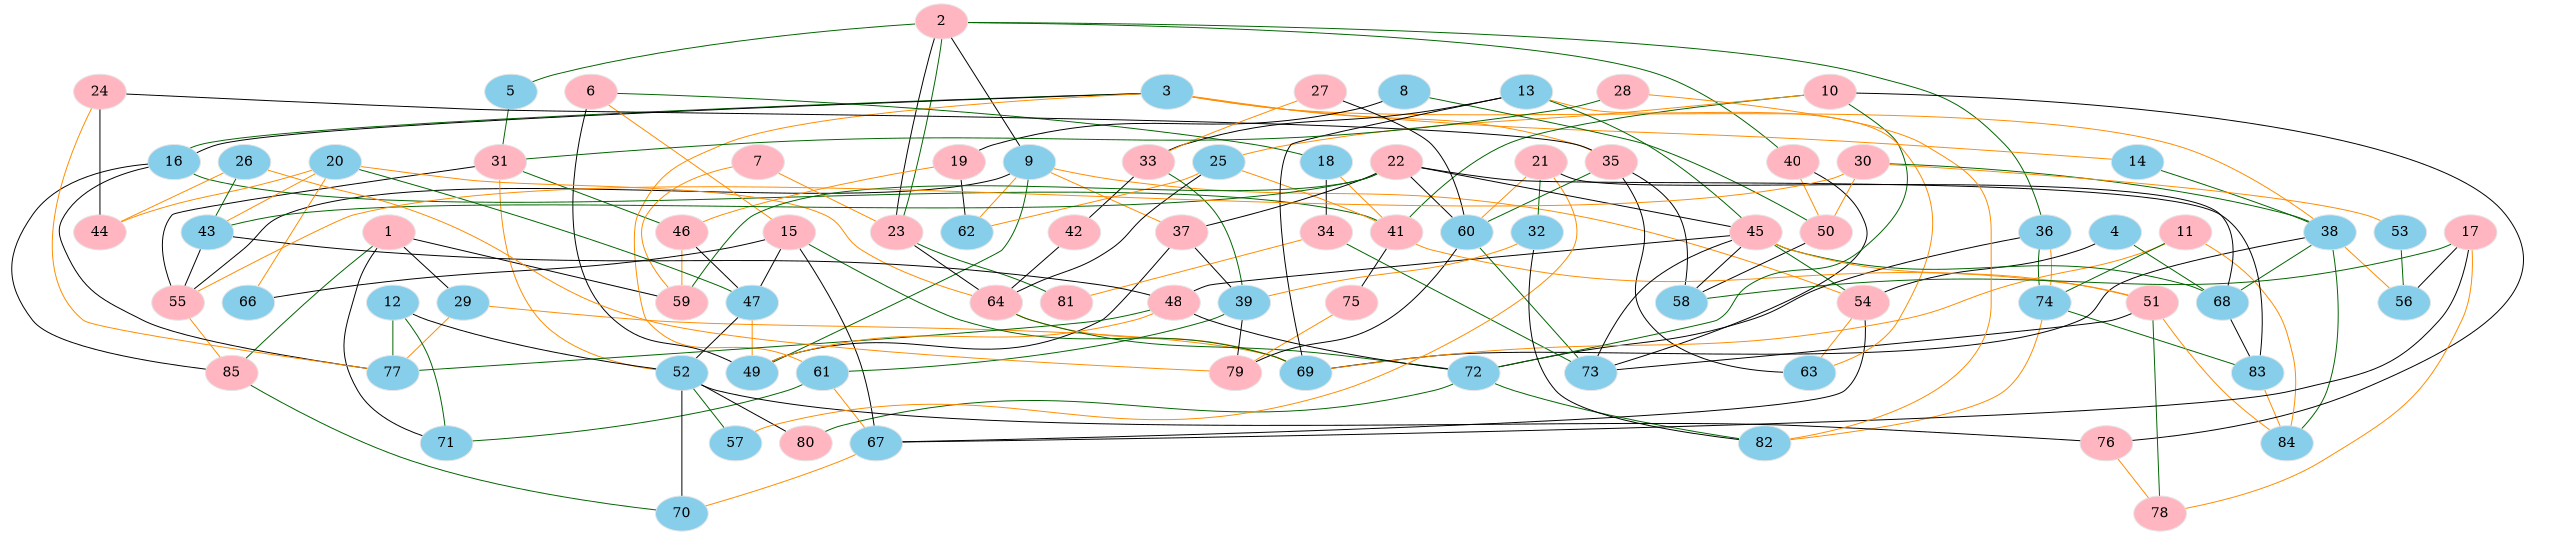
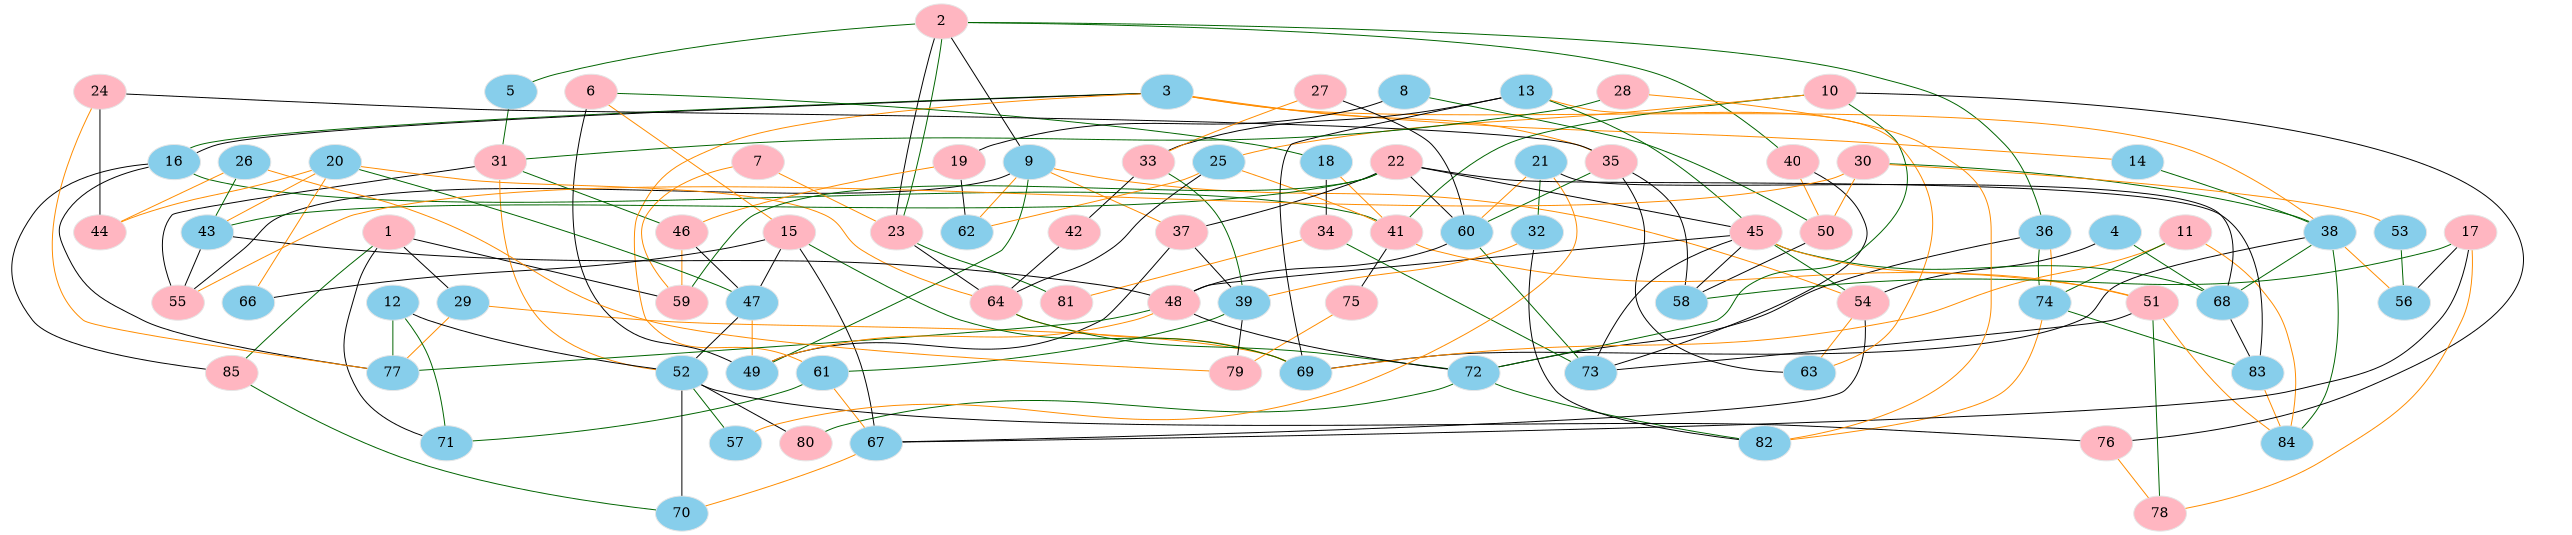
node "21": fillcolor lightpink -> skyblue
edge "60" -- "79": now "60" -- "48"
edge "55" -- "85": removed
